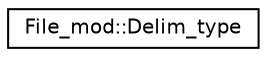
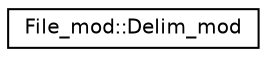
node "File_mod::Delim_type": label "File_mod::Delim_type" -> "File_mod::Delim_mod"
